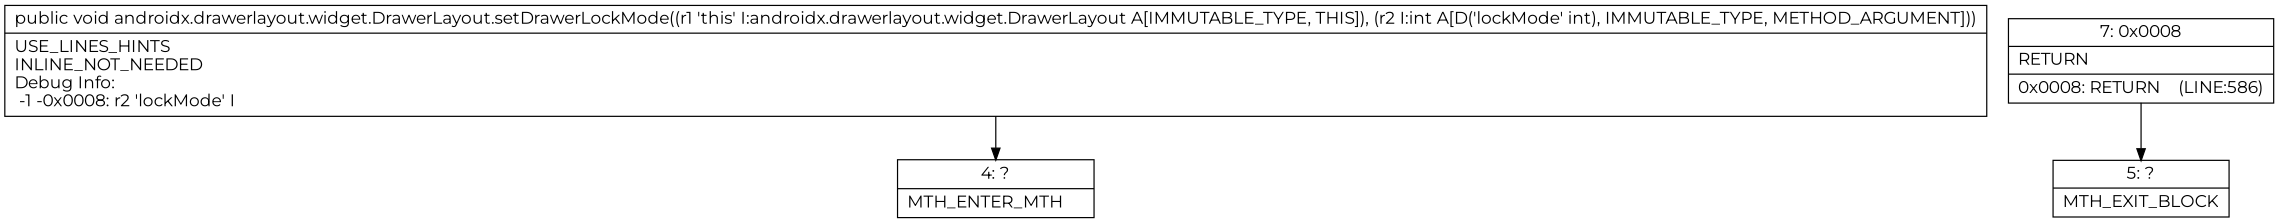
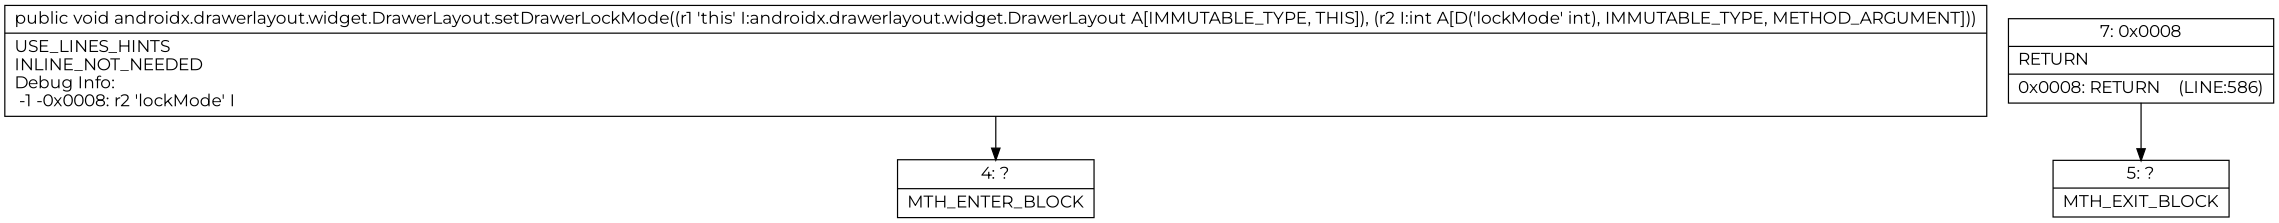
node "4: ?": text "MTH_ENTER_MTH" -> "MTH_ENTER_BLOCK"
